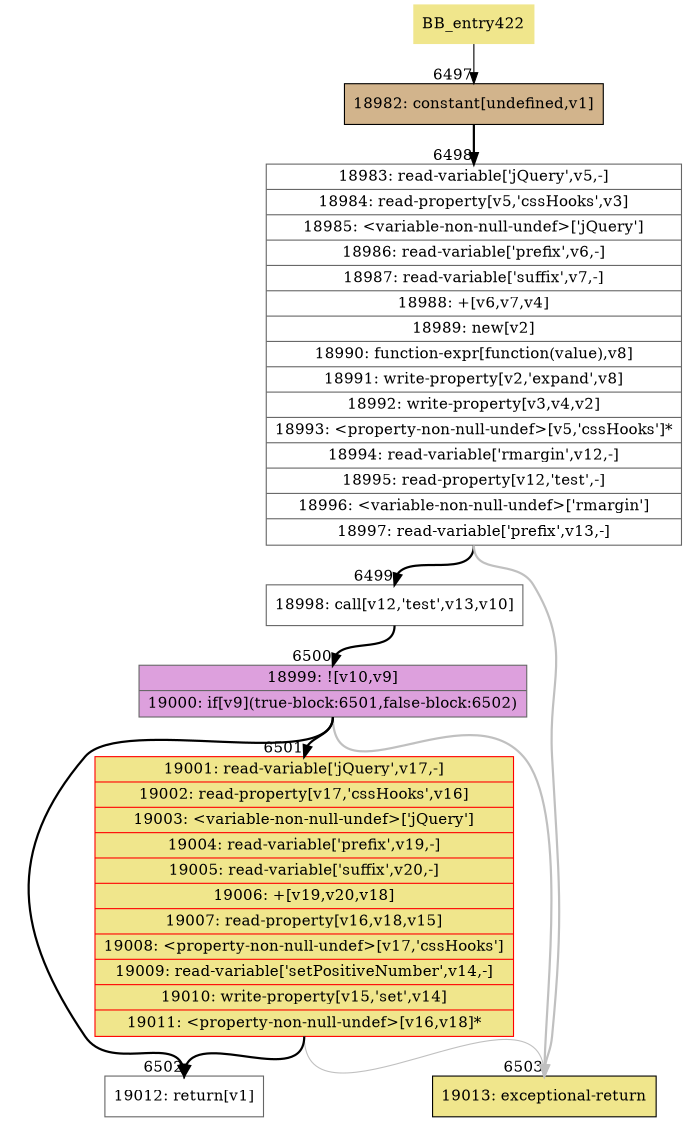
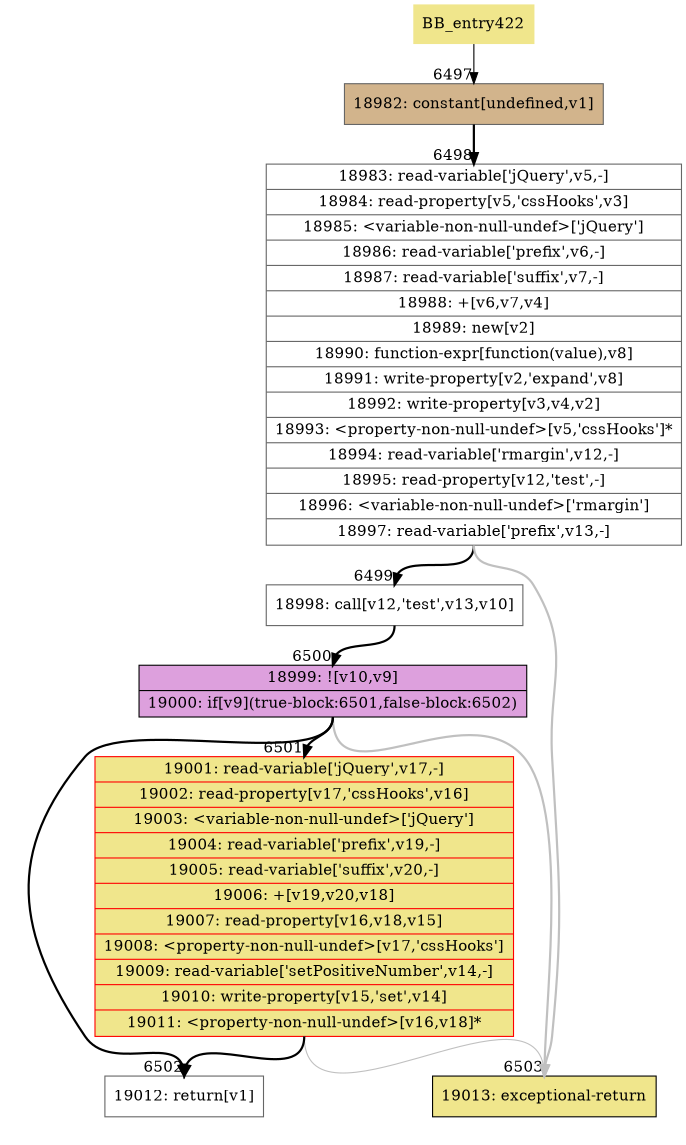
node "18982: constant[undefined,v1]": color black -> gray40
node "18999: ![v10,v9]": color gray40 -> black
